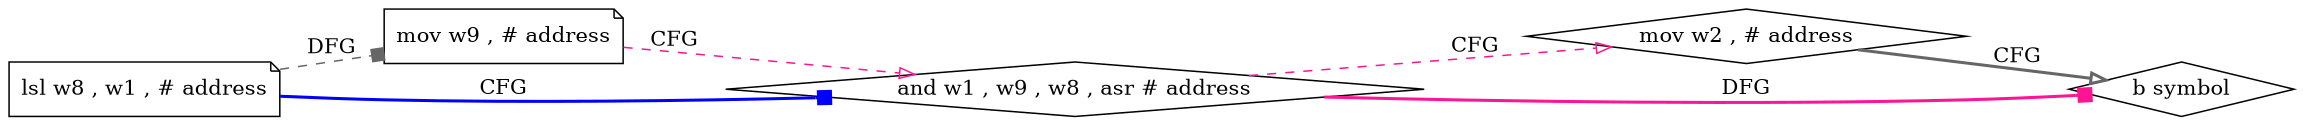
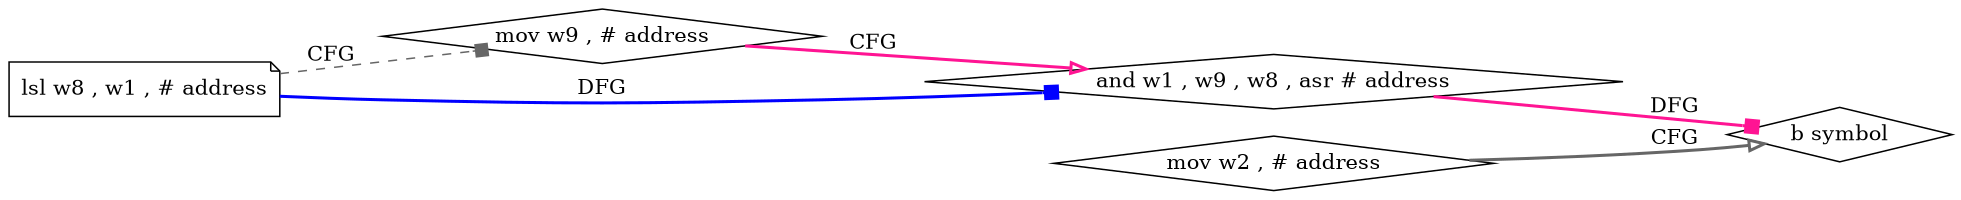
node "mov w9 , # address": shape note -> diamond
edge "lsl w8 , w1 , # address" -> "mov w9 , # address": label "DFG" -> "CFG"
edge "mov w9 , # address" -> "and w1 , w9 , w8 , asr # address": style dashed -> bold
edge "and w1 , w9 , w8 , asr # address" -> "mov w2 , # address": removed, label "CFG"
edge "lsl w8 , w1 , # address" -> "and w1 , w9 , w8 , asr # address": label "CFG" -> "DFG"
